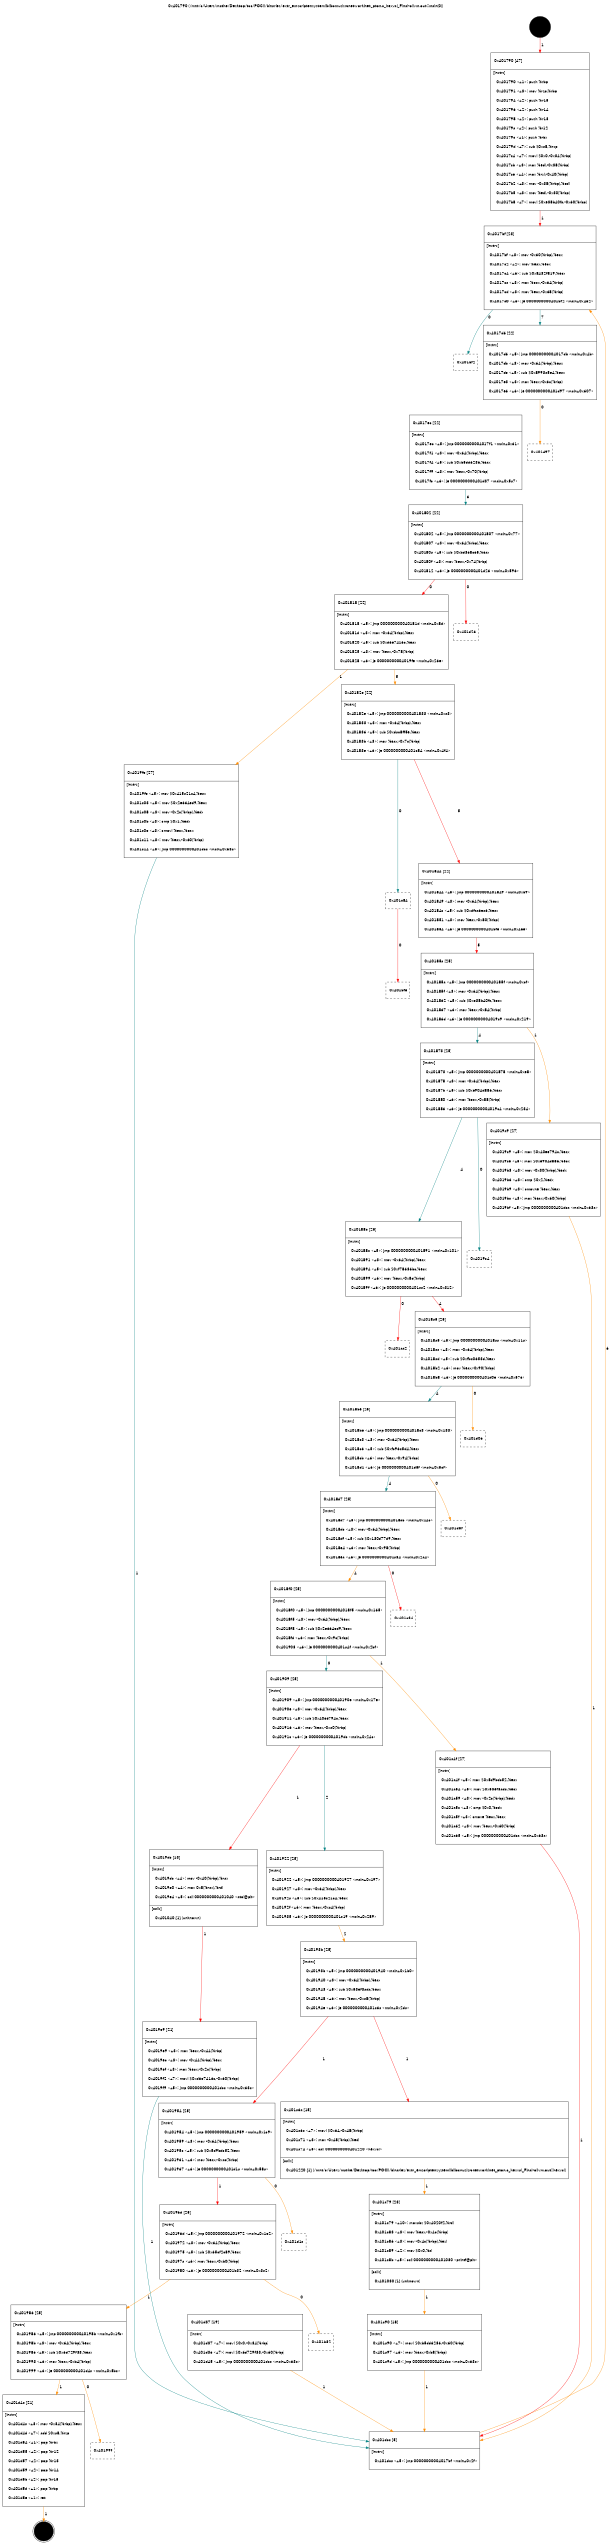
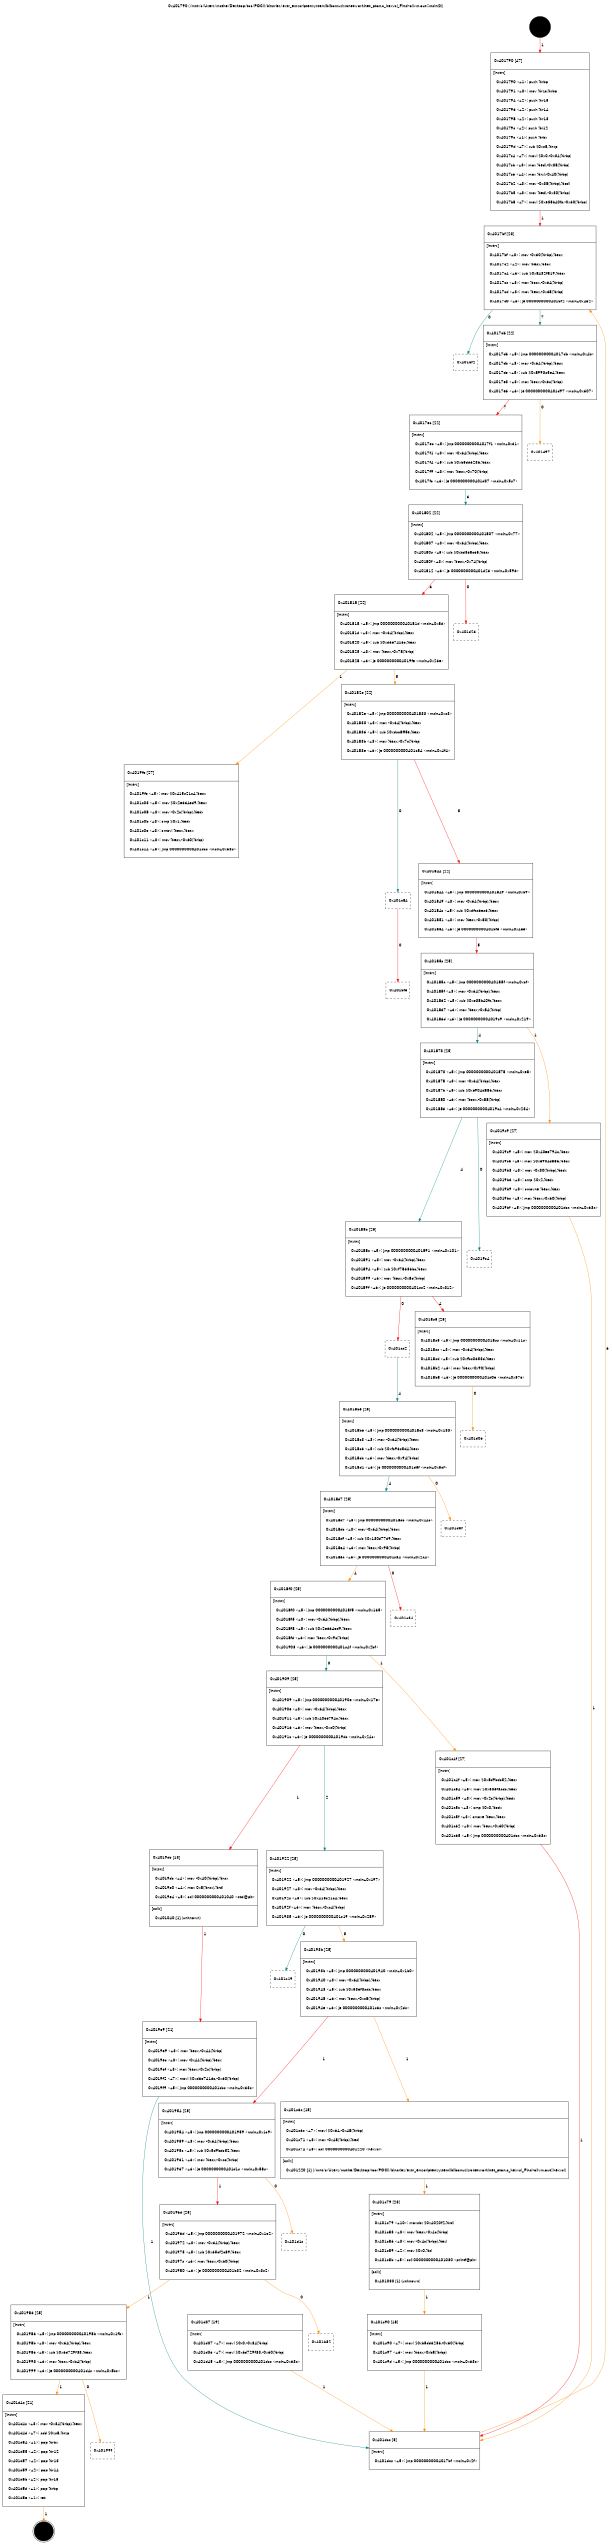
edge "0x4017d6 [22]" -> "0x4017ec [22]": added, label "7"
edge "0x401802 [22]" -> "0x401818 [22]": label " 0" -> " 6"
edge "0x4018a5 [25]" -> "0x4018be [25]": now "0x401aa2" -> "0x4018be [25]"
edge "0x4019fe [27]" -> "0x401dca [5]": removed, label "1"
edge "0x401922 [25]" -> "0x40193b [25]": label " 2" -> " 5"
node "0x401a19": added
edge "0x40193b [25]" -> "0x401a6a [15]": color red -> darkorange
